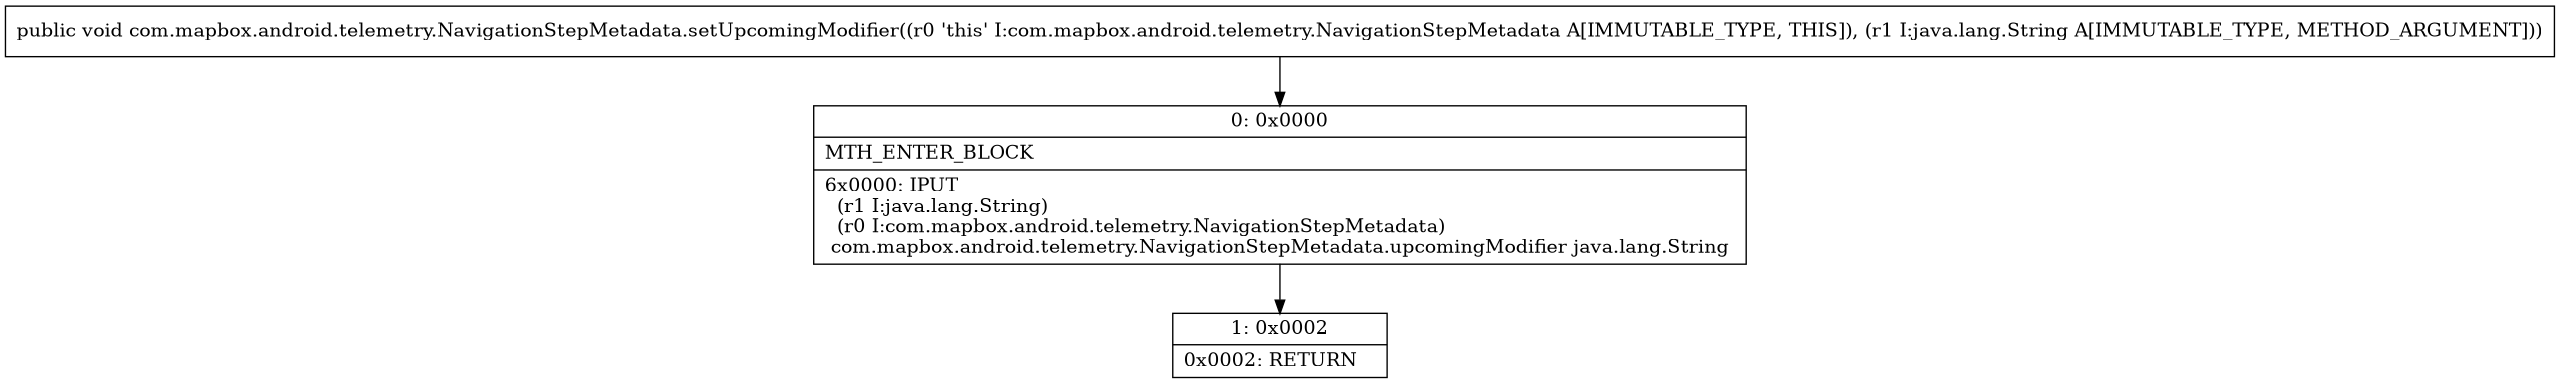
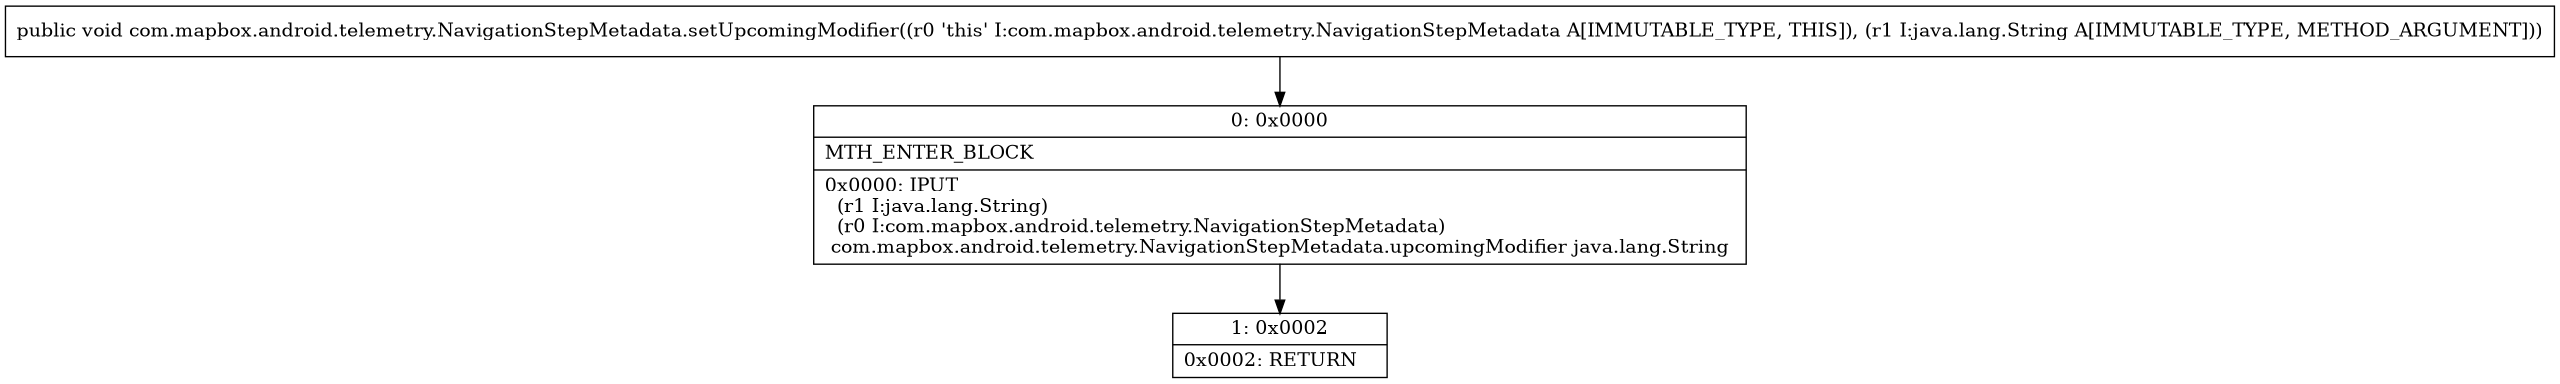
node "0: 0x0000": text "6x0000: IPUT" -> "0x0000: IPUT"
